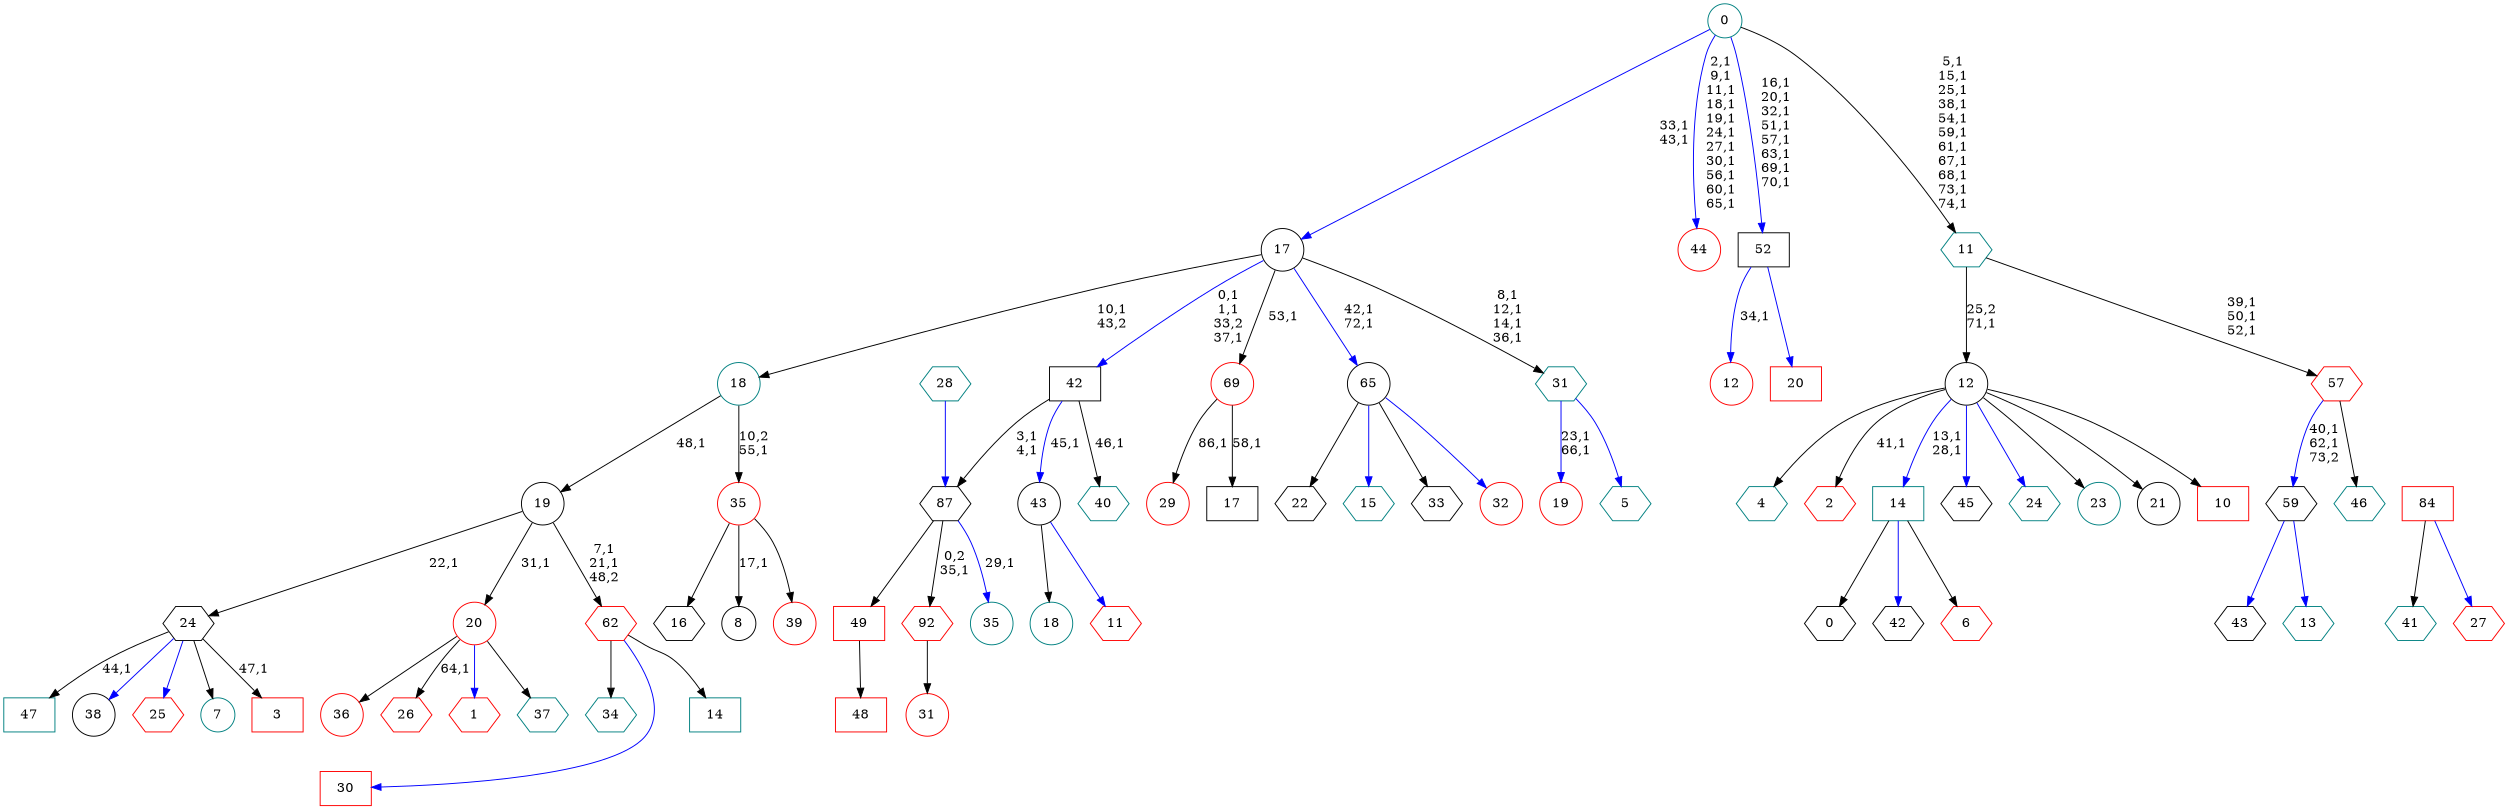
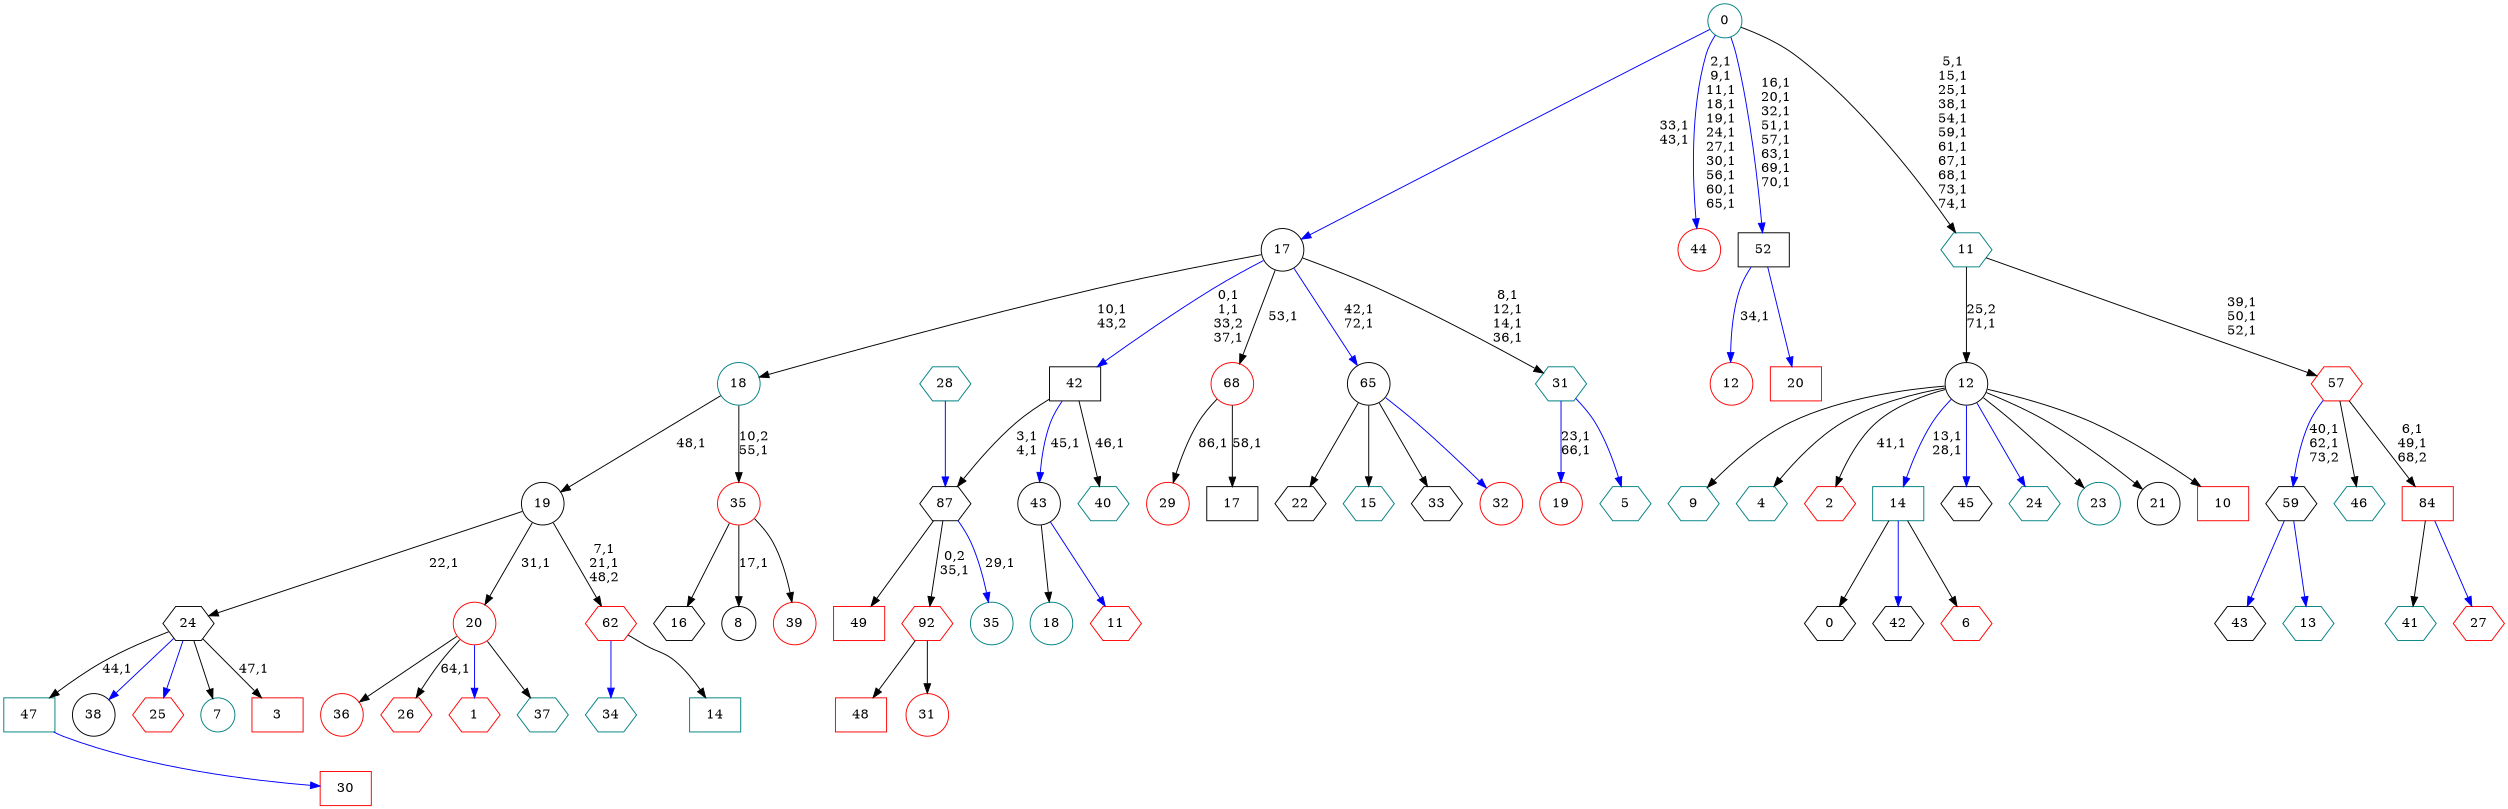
node "69": label "69" -> "68"
edge "57" -> "84": added, label "6,1 49,1 68,2"
edge "65" -> "15": color blue -> black
node "9": added
edge "62" -> "34": color black -> blue
edge "49" -> "48": now "92" -> "48"
edge "62" -> "30": now "47" -> "30"
